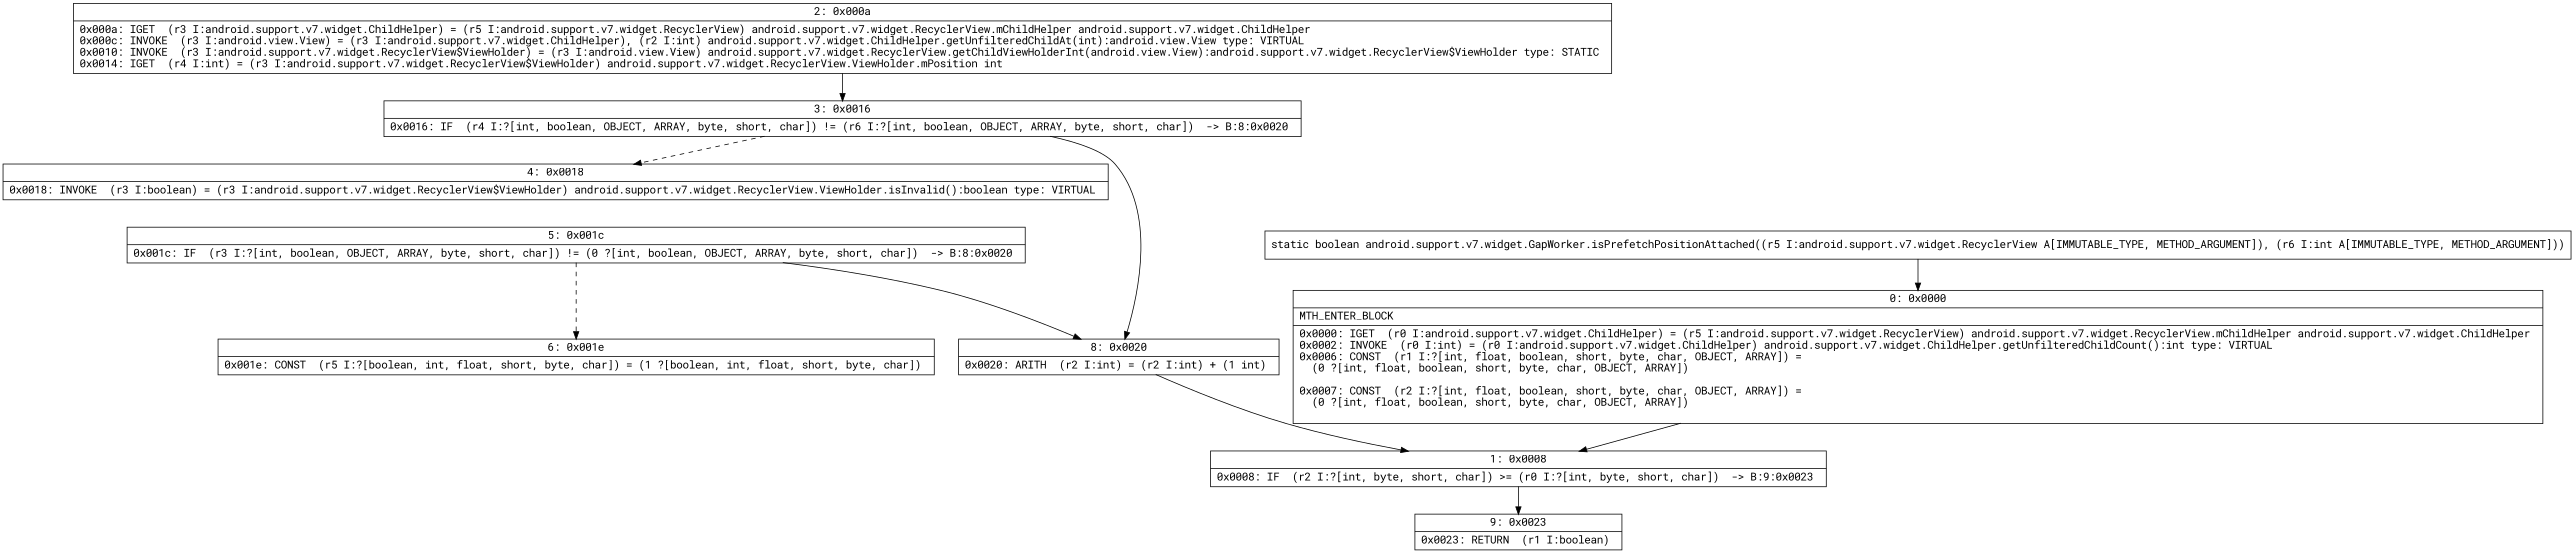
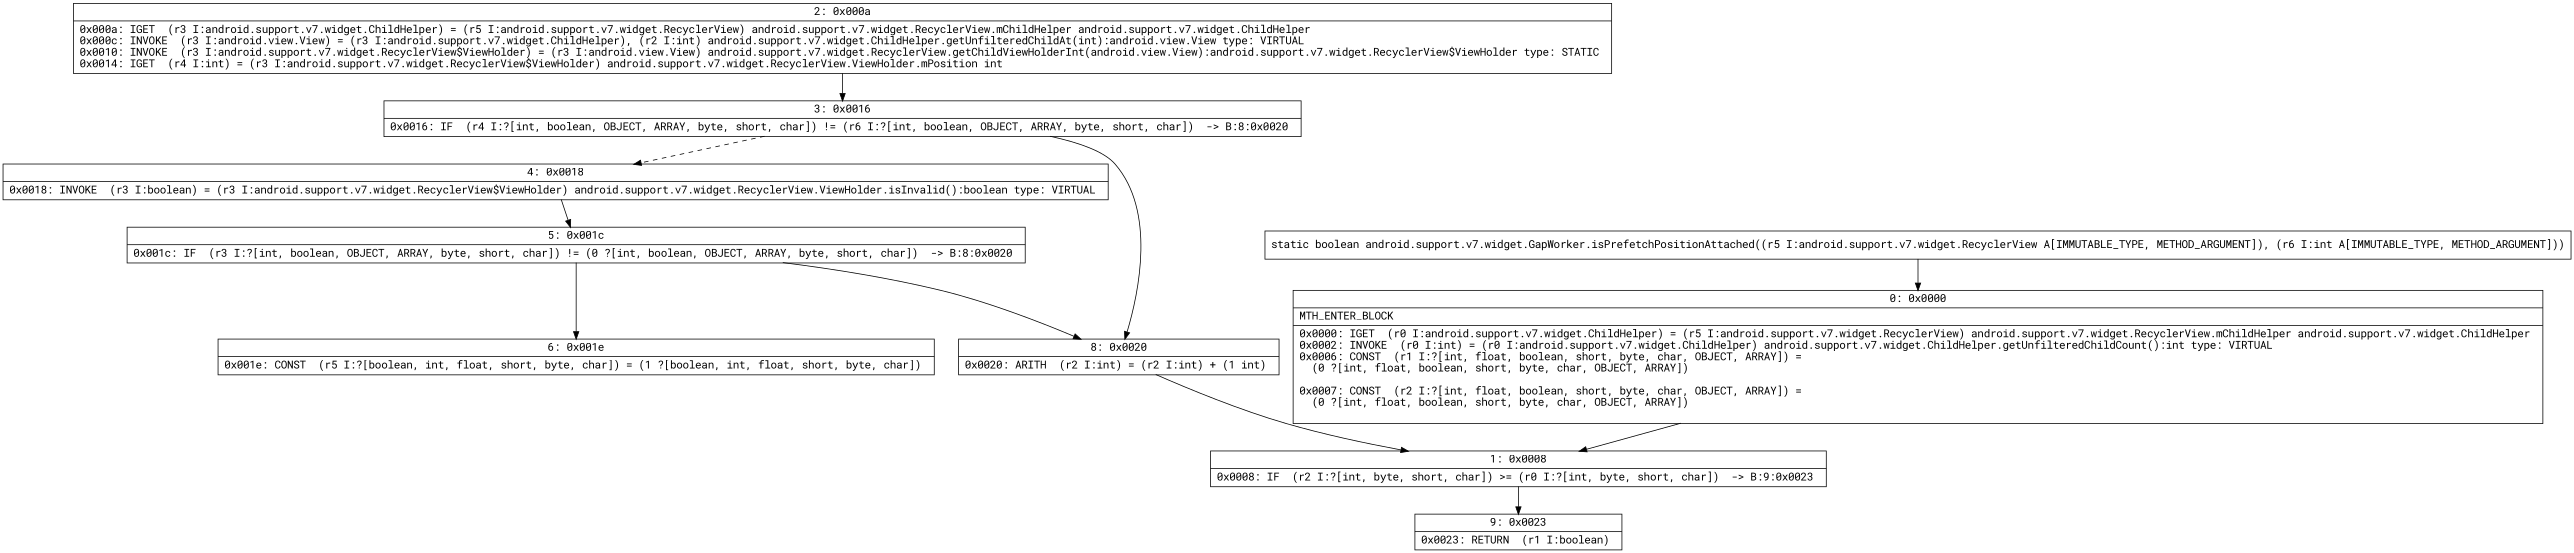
edge "4: 0x0018" -> "5: 0x001c": added
edge "5: 0x001c" -> "6: 0x001e": style dashed -> solid
